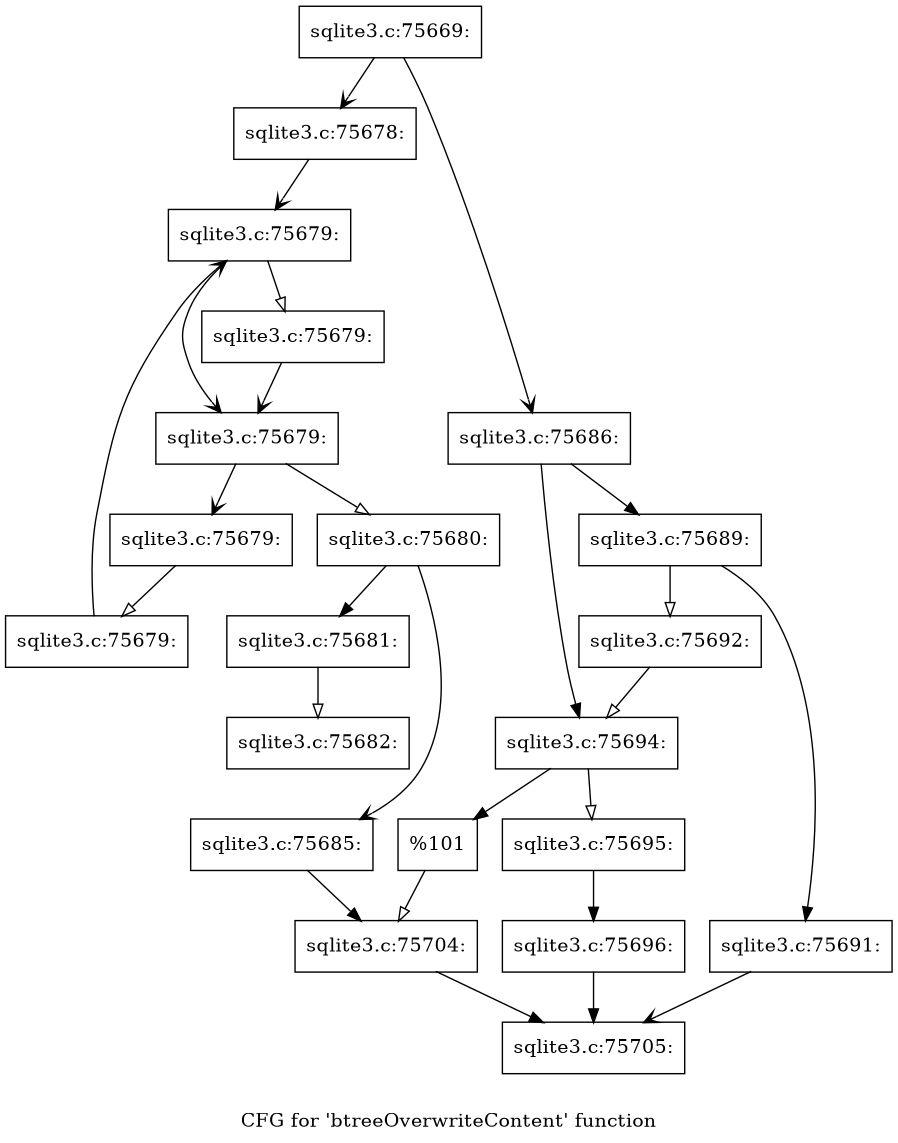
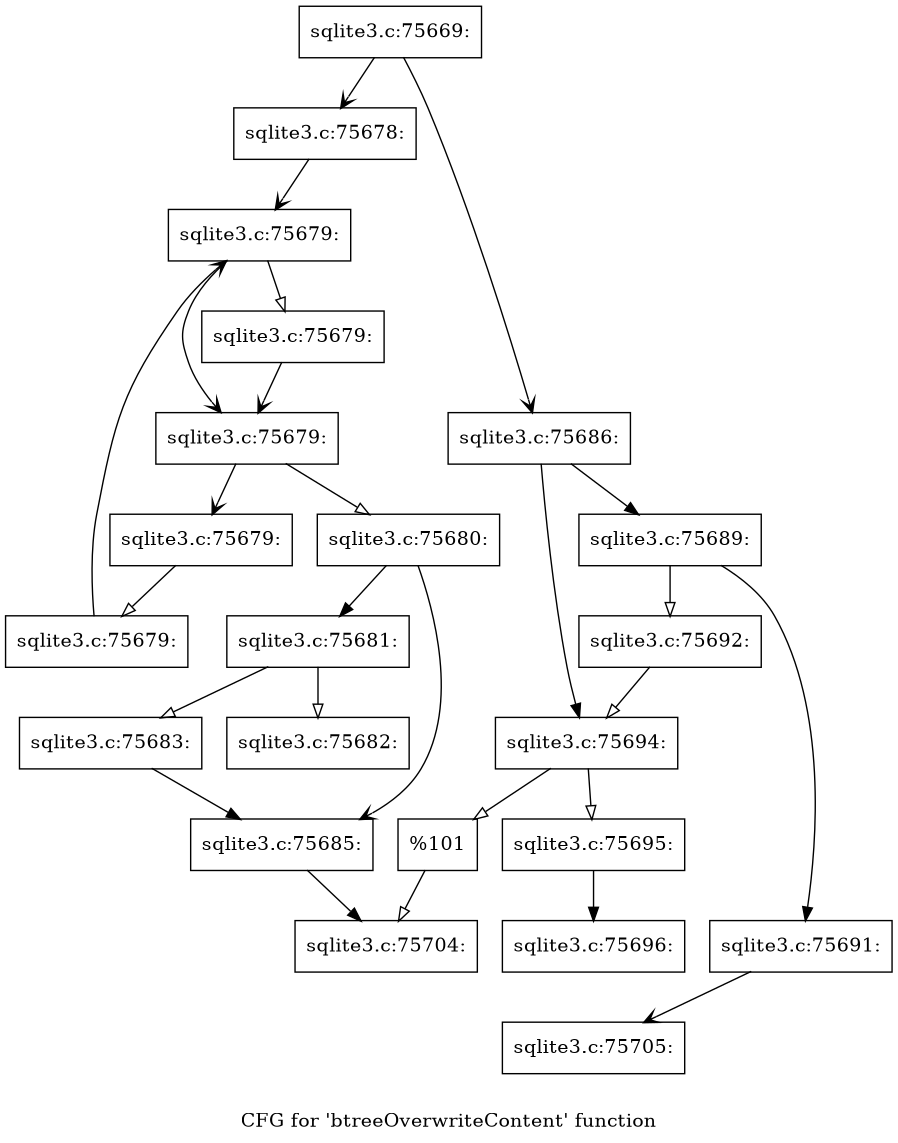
node "sqlite3.c:75683:": added
edge "sqlite3.c:75694:" -> "%101": arrowhead normal -> onormal
edge "sqlite3.c:75696:" -> "sqlite3.c:75705:": removed
edge "sqlite3.c:75704:" -> "sqlite3.c:75705:": removed
